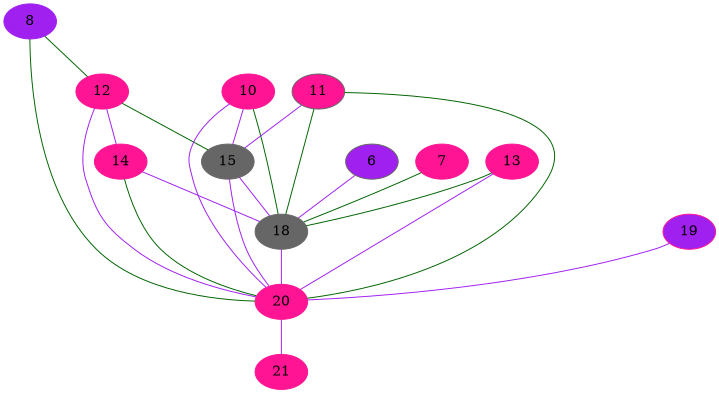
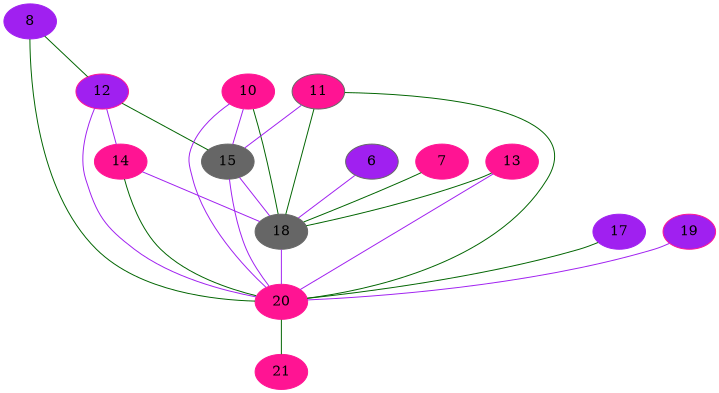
node "12": fillcolor deeppink -> purple
node "17": added
edge "20" -- "21": color purple -> darkgreen
